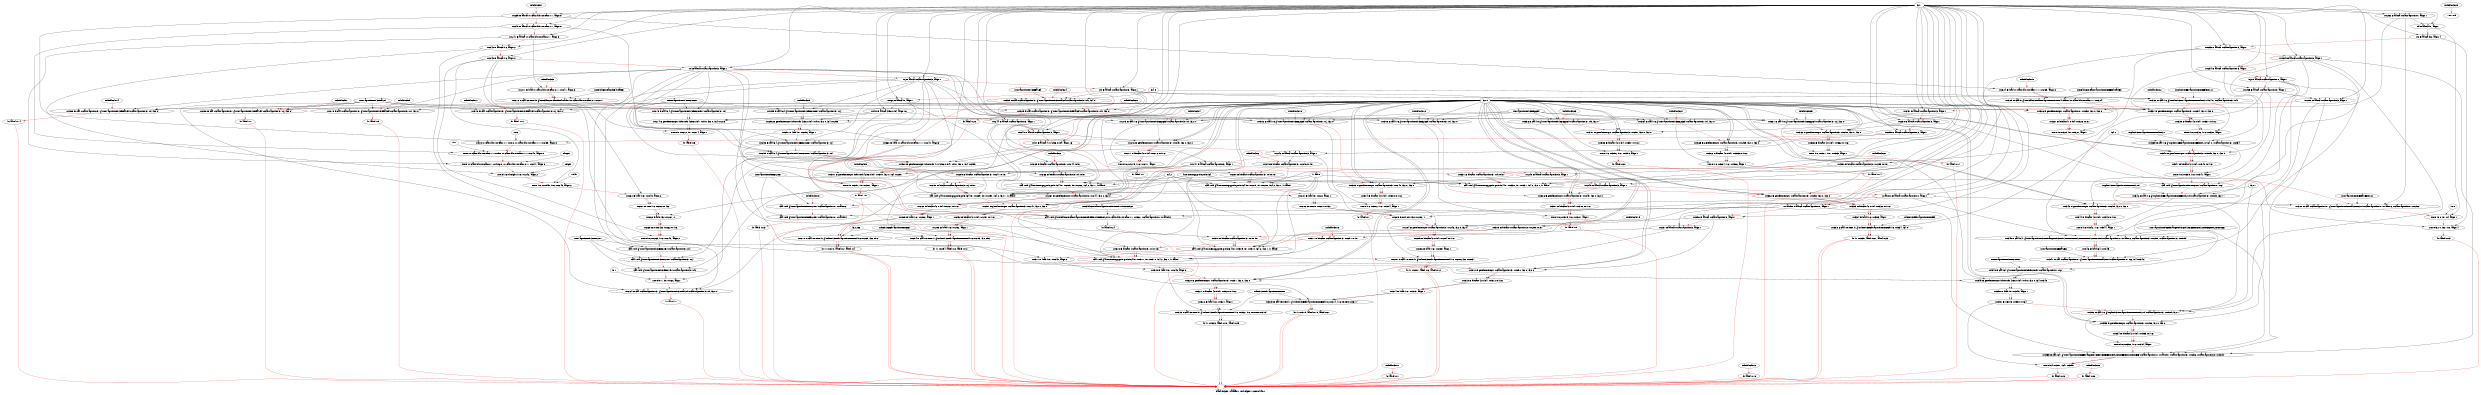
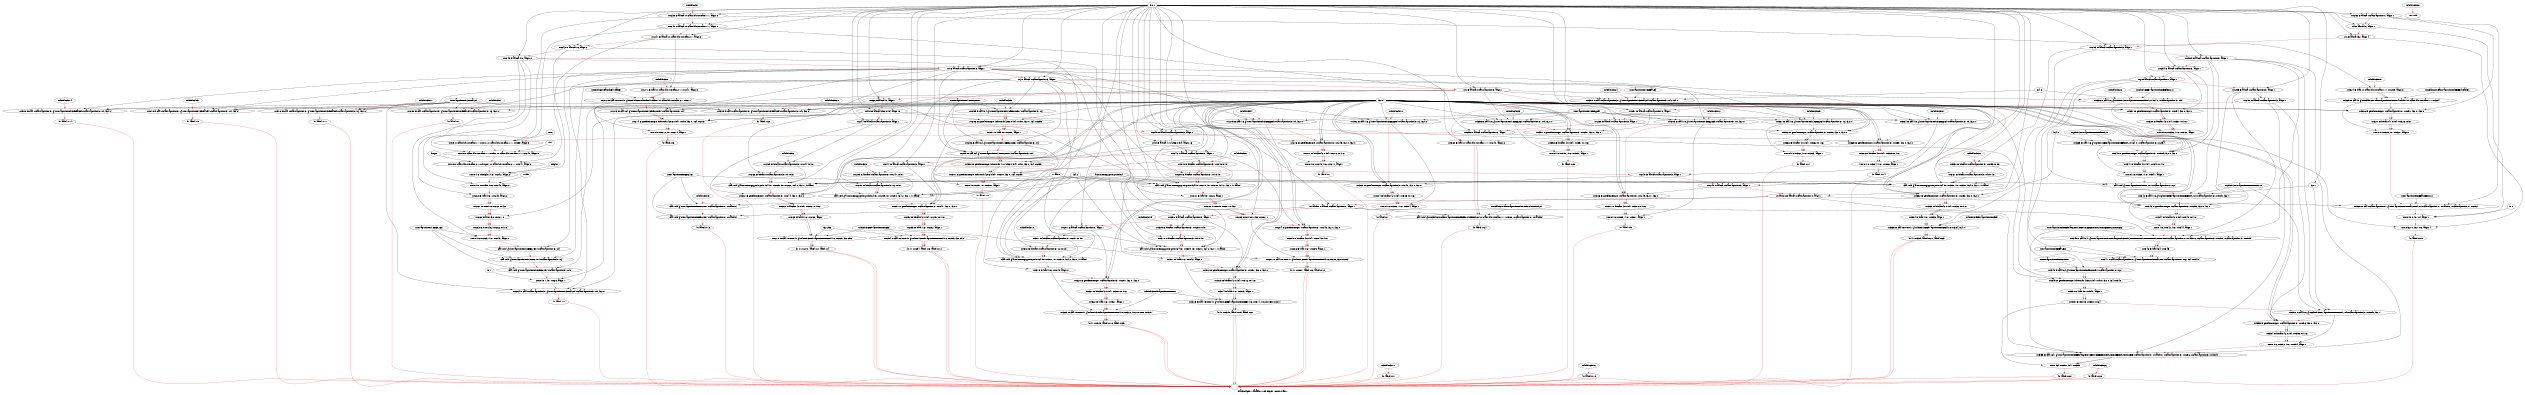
edge "i32 1" -> "%t256 = alloca %class.ap_uint.3, align 1": now "i32 1" -> "i32 7"
node "%t240 = alloca %class.ap_uint.3, align 1": label "%t240 = alloca %class.ap_uint.3, align 1" -> "%t245 = alloca %class.ap_uint.3, align 1"
node "store i16 %t361, i18* %t363, align 1": label "store i16 %t361, i18* %t363, align 1" -> "store i16 %t361, i16* %t363, align 1"
edge "_ZN7ap_uintILi13EEC1Ev" -> "call void @_ZN7ap_uintILi13EEC1Ev(%class.ap_uint.3* %i)": now "_ZN7ap_uintILi13EEC1Ev" -> "store i16 %t263, i16* %t243, align 2"
